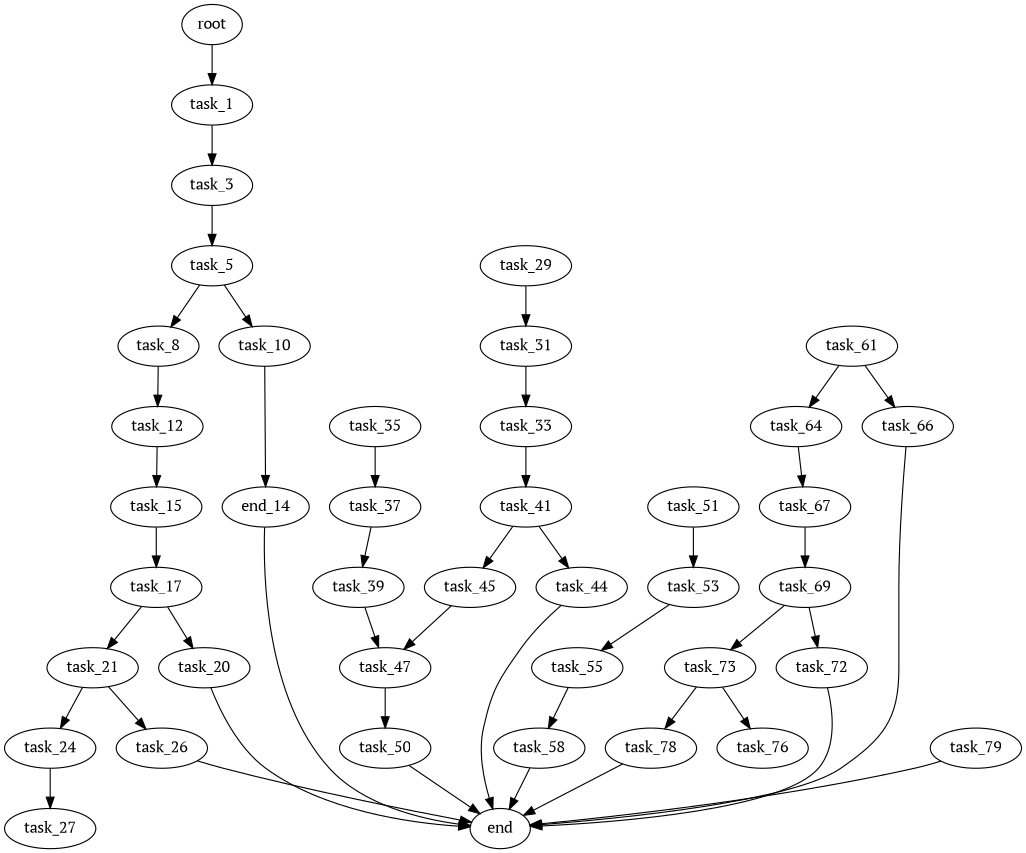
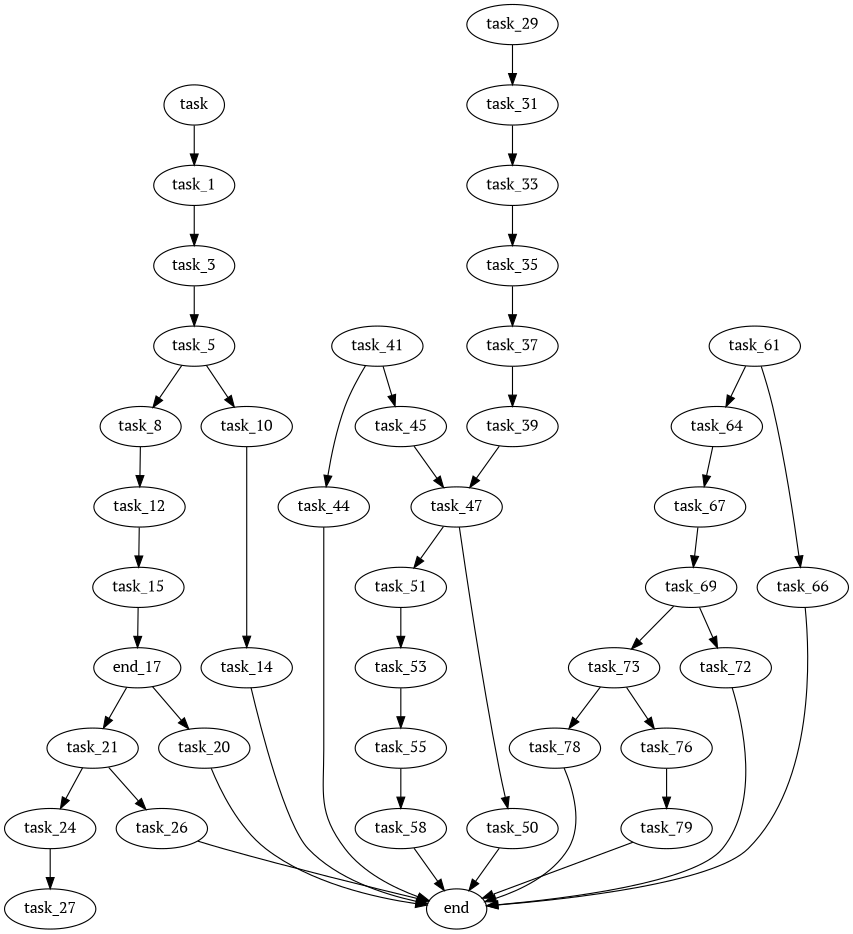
node "root": label "root" -> "task"
edge "task_33" -> "task_41": now "task_33" -> "task_35"
node "end_14": label "end_14" -> "task_14"
edge "task_47" -> "task_51": added
node "task_17": label "task_17" -> "end_17"
edge "task_76" -> "task_79": added
